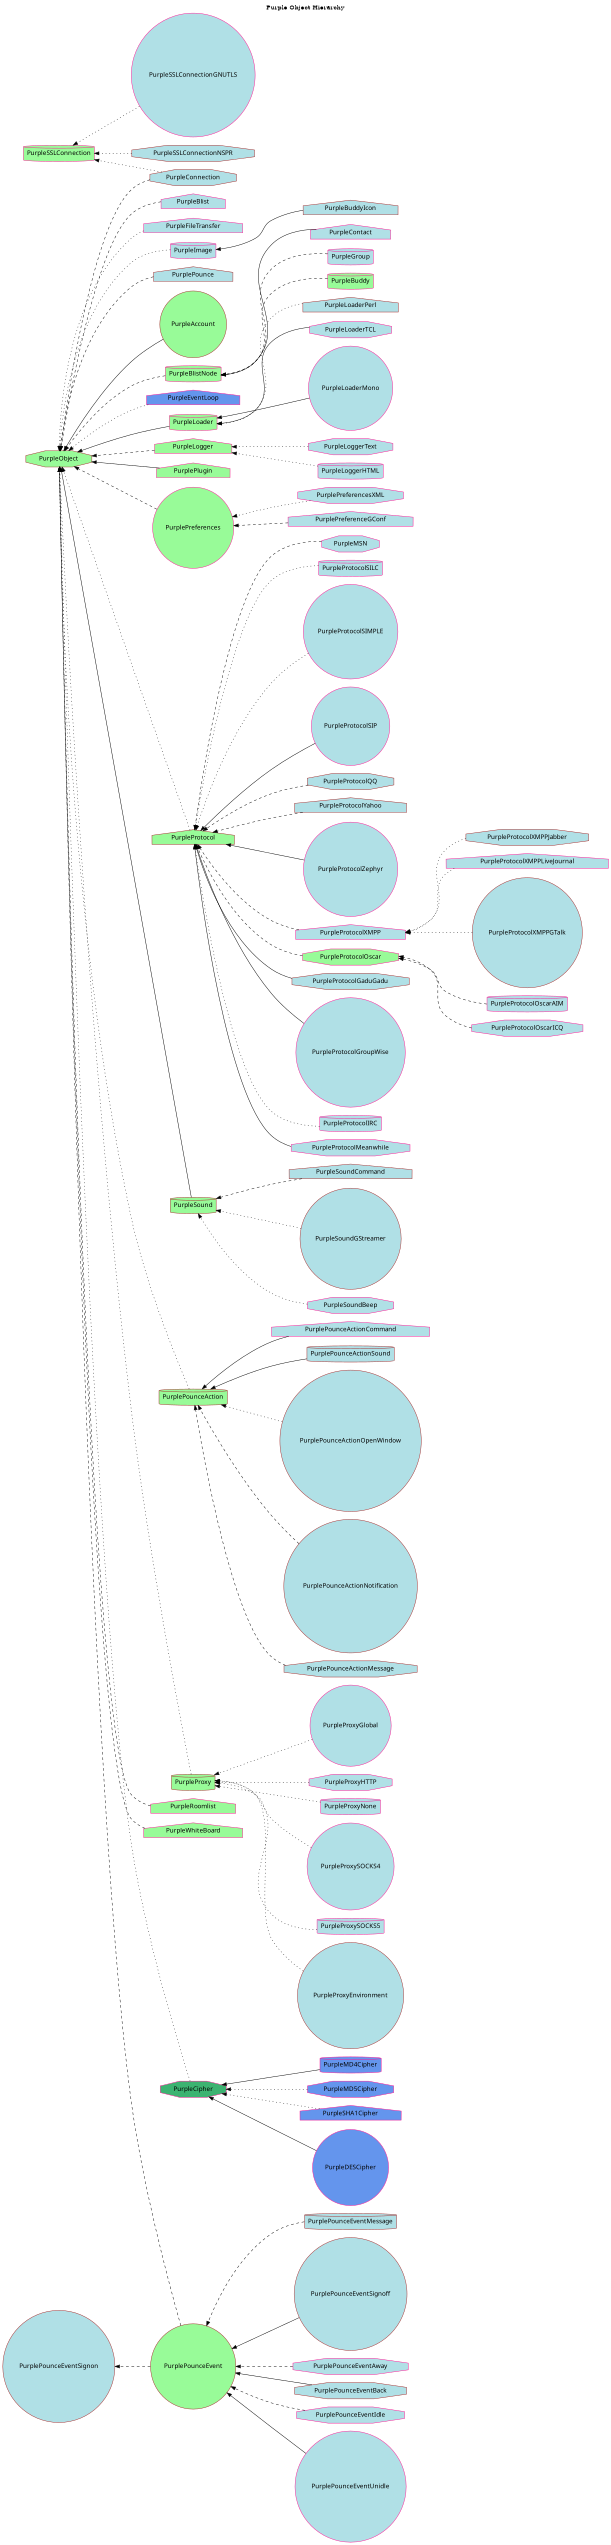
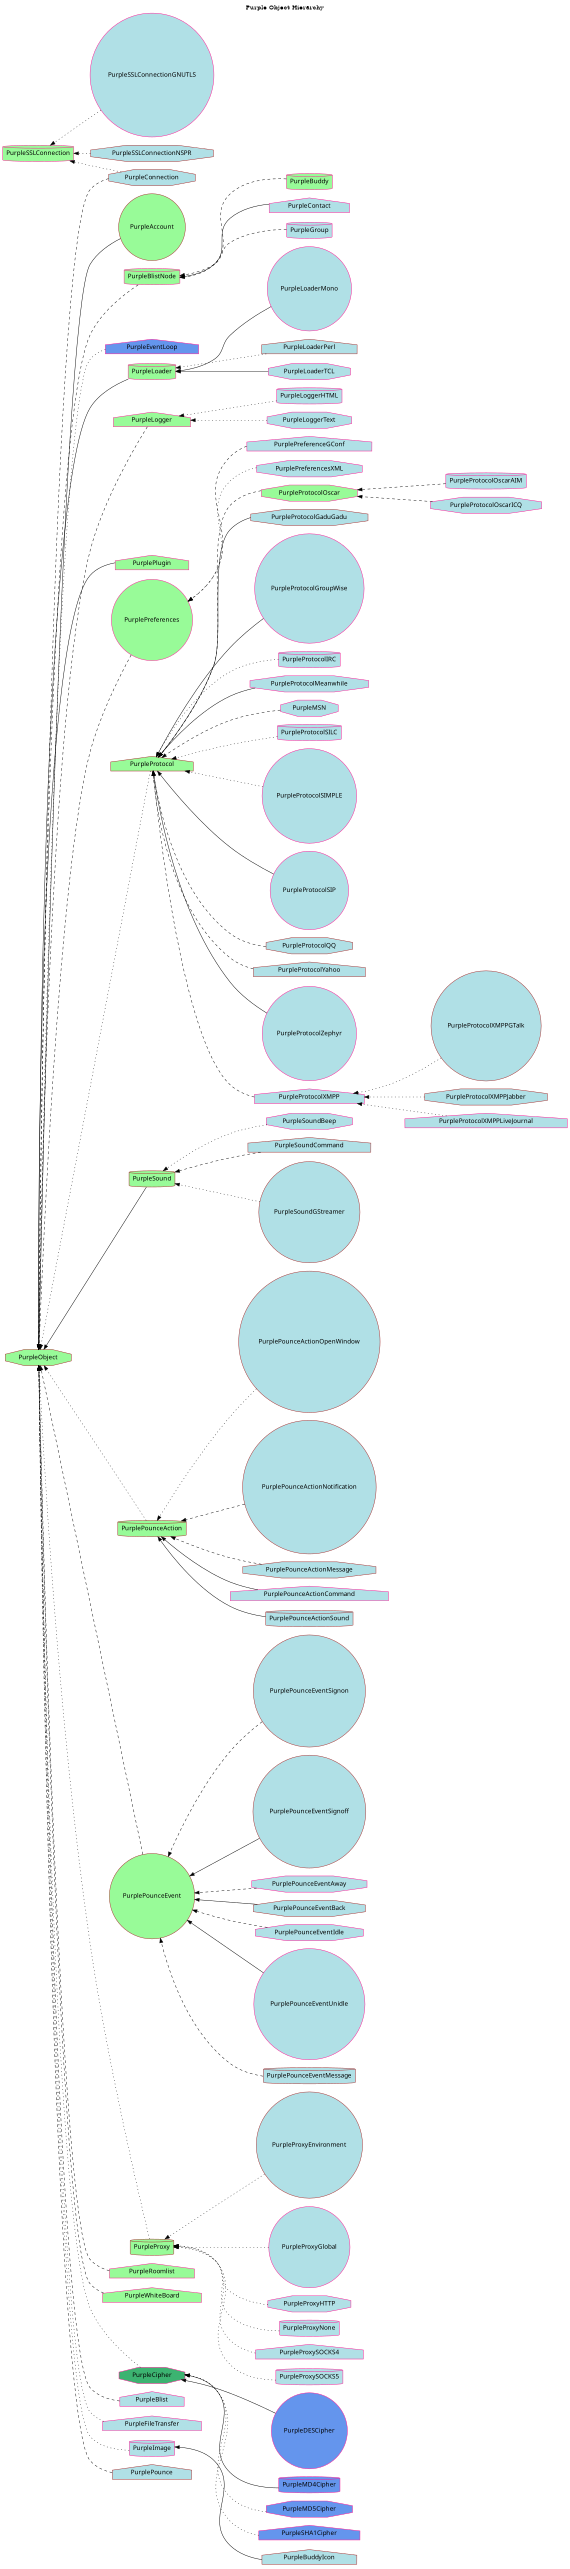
node "PurpleProxySOCKS4": shape circle -> house
edge "PurplePounceEvent" -> "PurplePounceEventSignon": reversed
